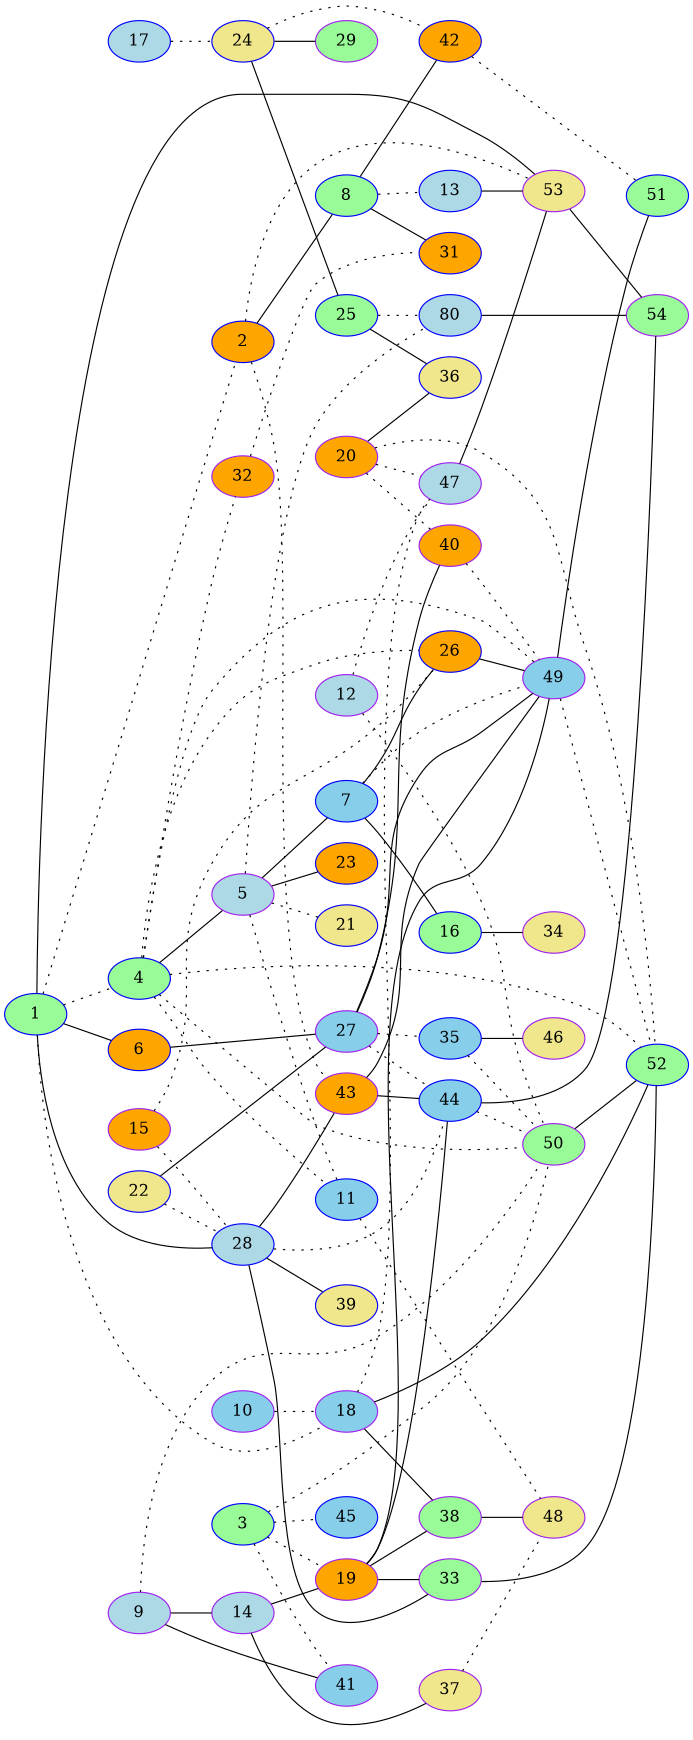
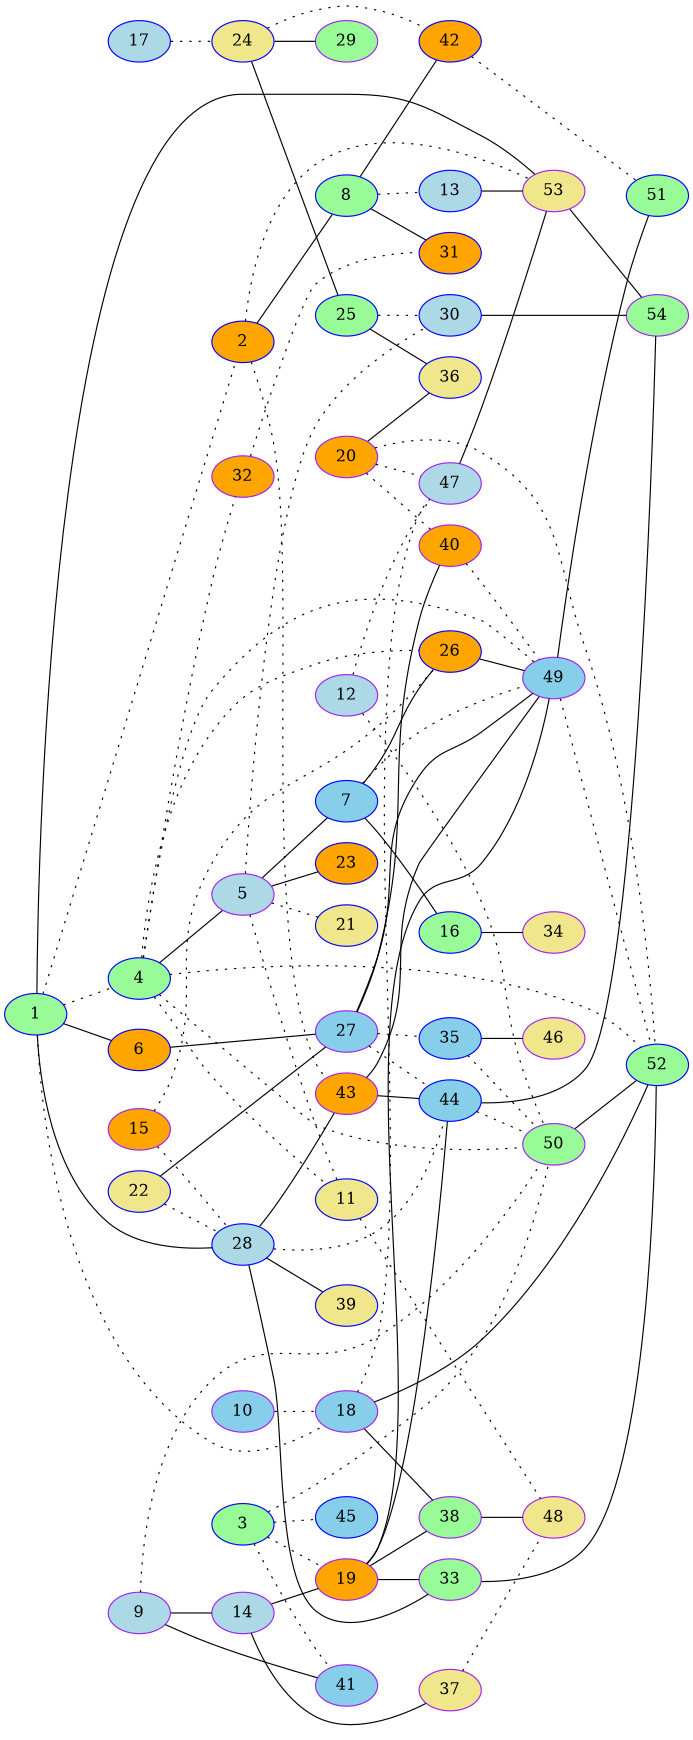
node "80": label "80" -> "30"
node "11": fillcolor skyblue -> khaki
